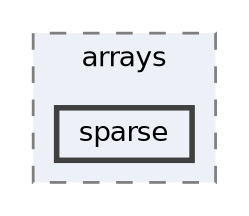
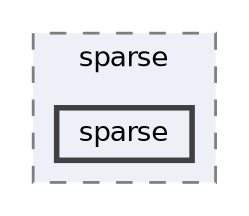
cluster "arrays": label "arrays" -> "sparse"
